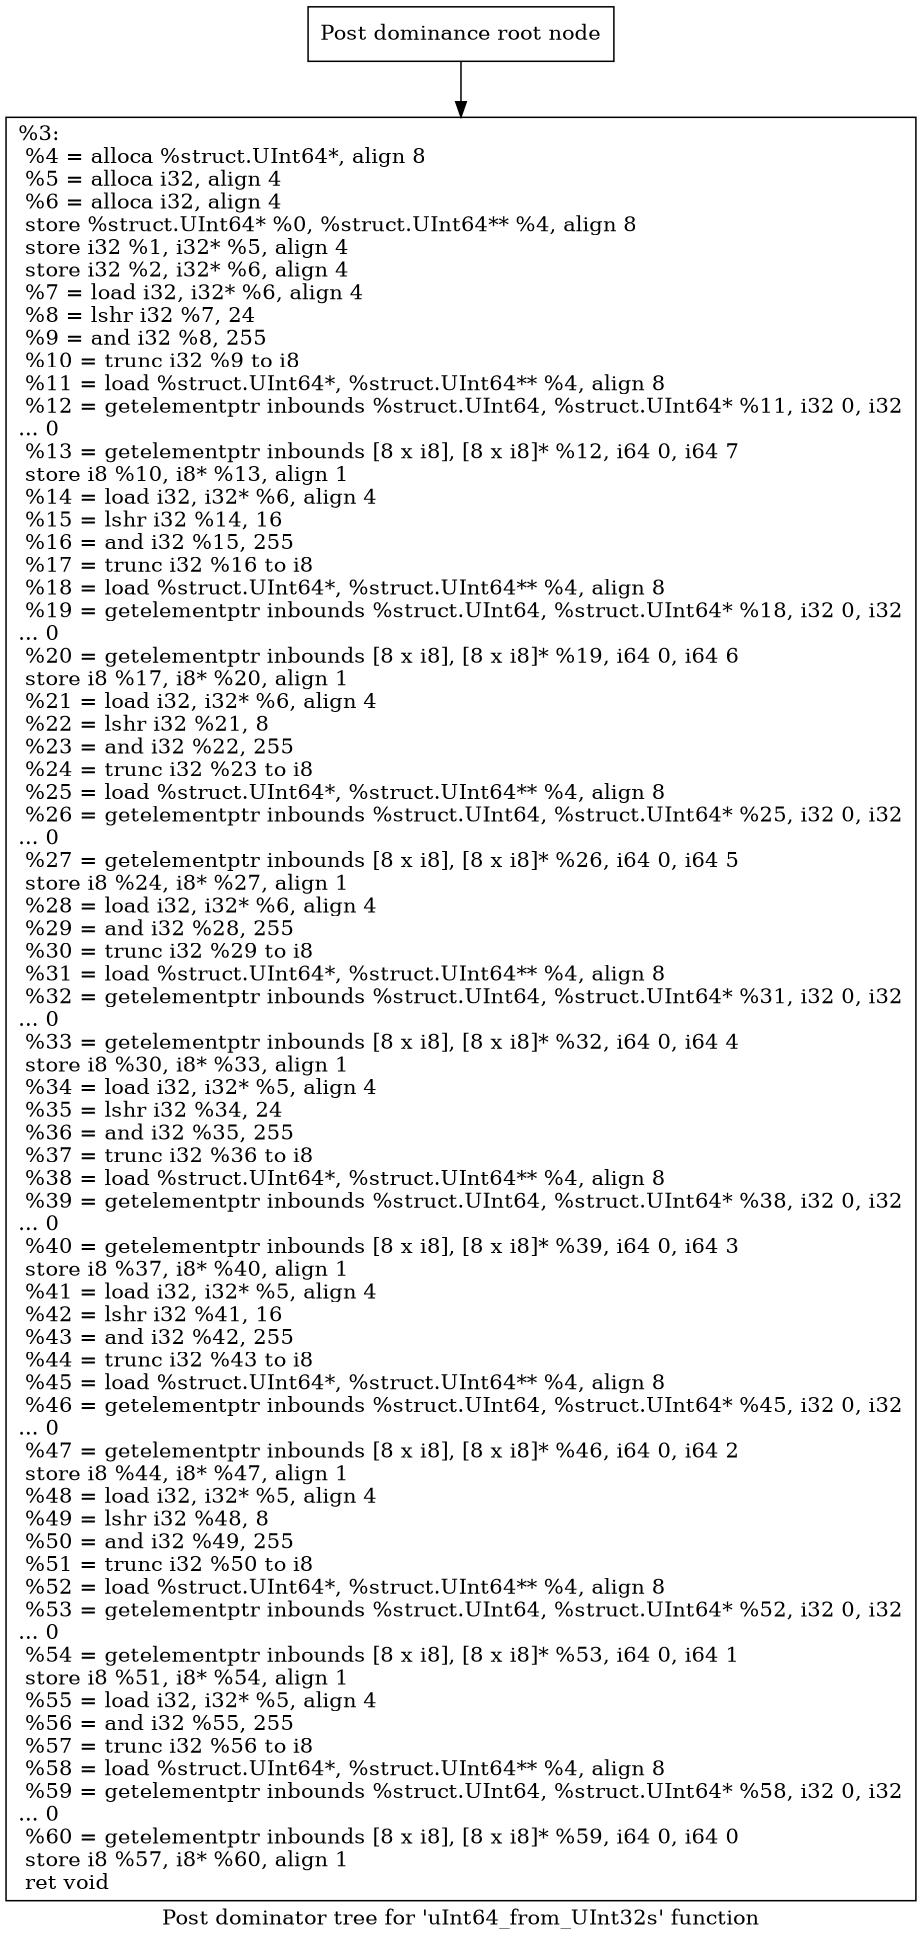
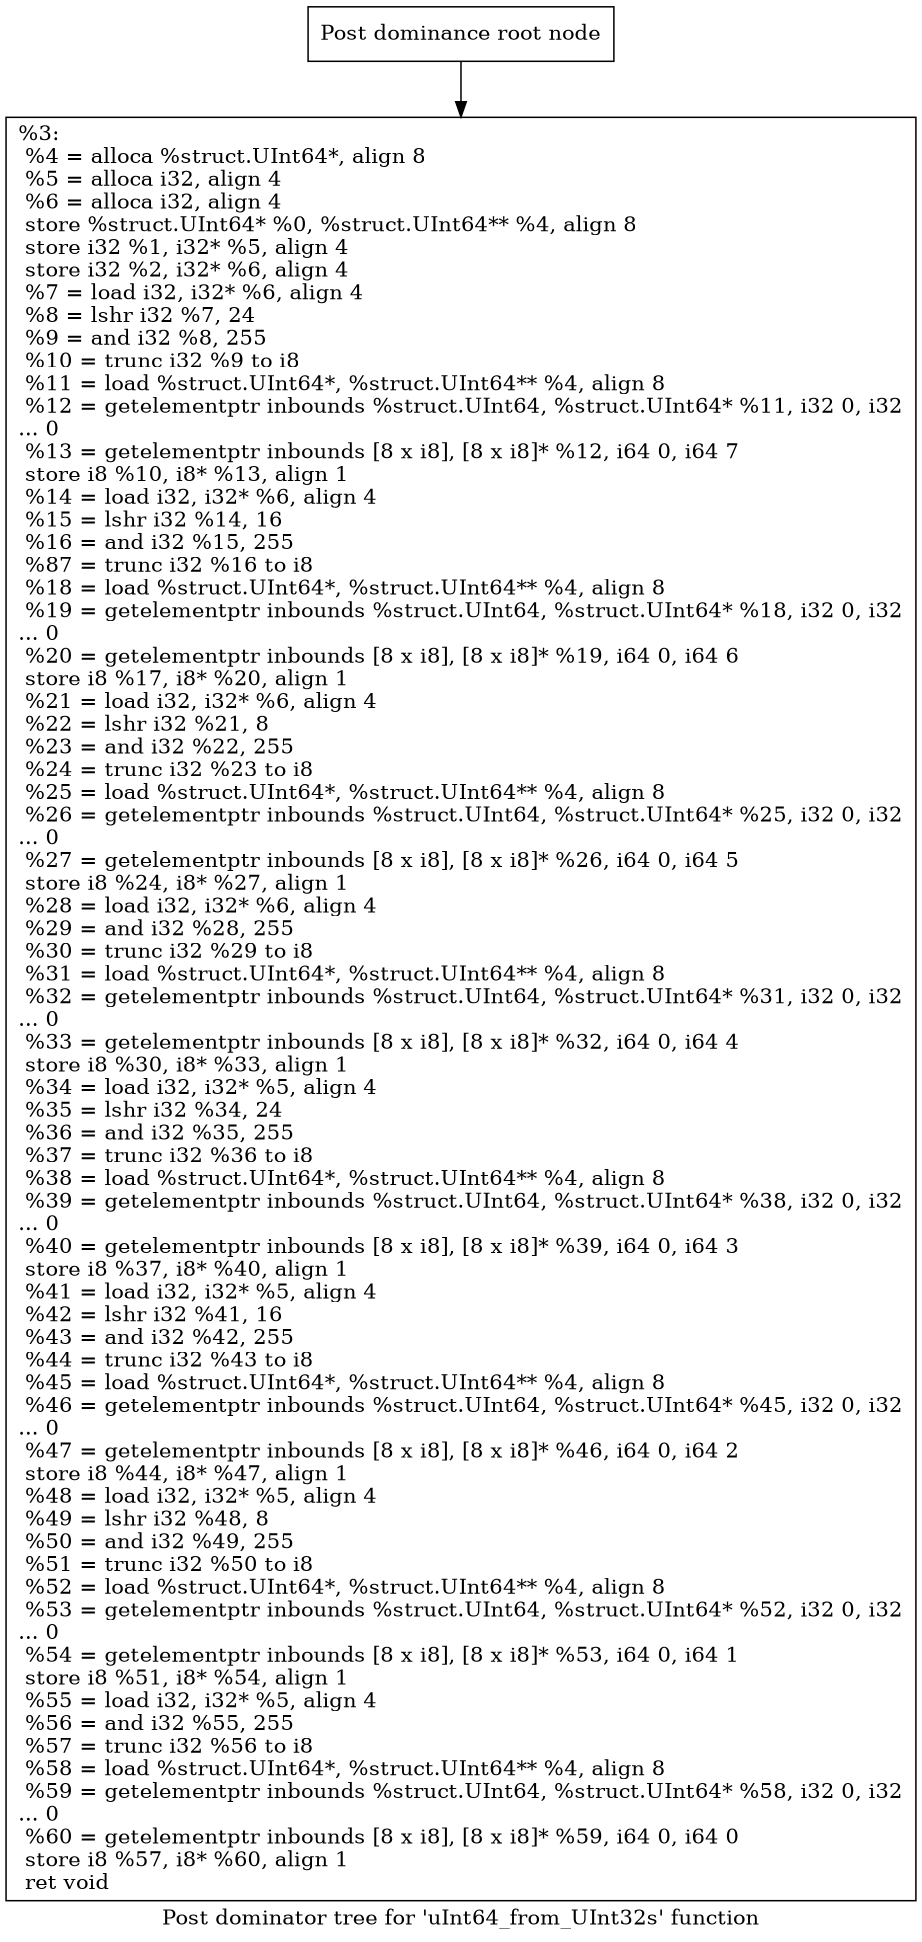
node "%3:": text "%17 = trunc i32 %16 to i8" -> "%87 = trunc i32 %16 to i8"
